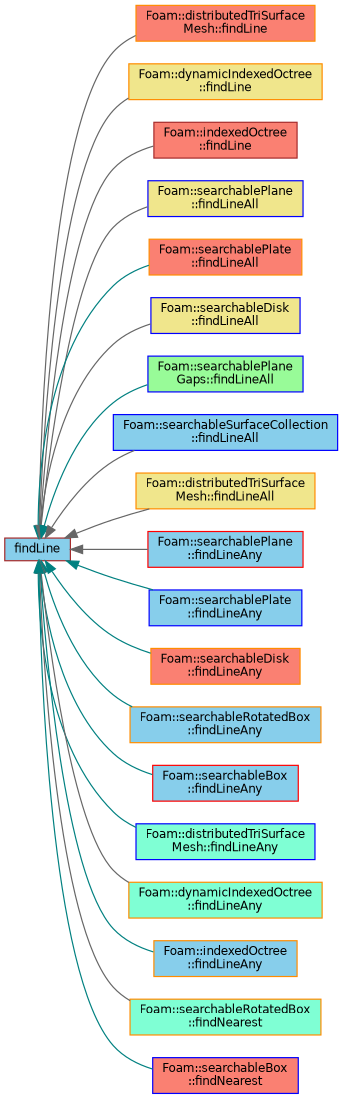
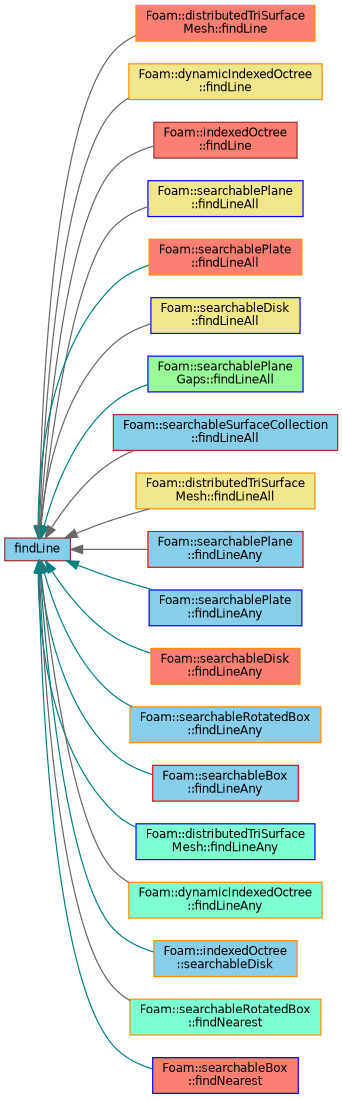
node "Foam::searchableSurfaceCollection ::findLineAll": color blue -> brown
node "Foam::indexedOctree ::findLineAny": label "Foam::indexedOctree ::findLineAny" -> "Foam::indexedOctree ::searchableDisk"
